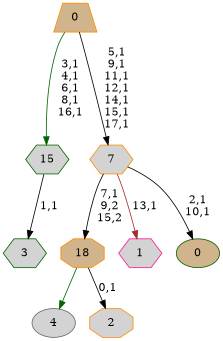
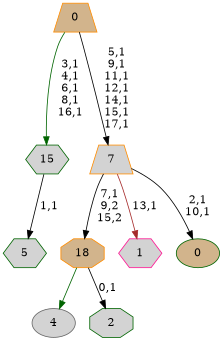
node "7": shape hexagon -> trapezium
node "3": label "3" -> "5"
node "2": color darkorange -> darkgreen
